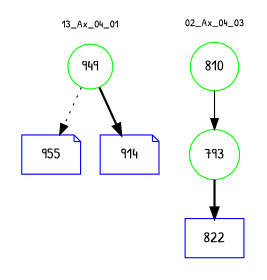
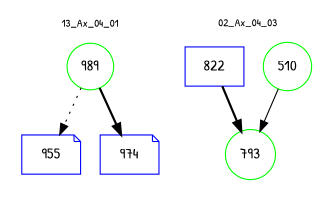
node "949": label "949" -> "989"
node "810": label "810" -> "510"
node "914": label "914" -> "974"
edge "793" -> "822": reversed
